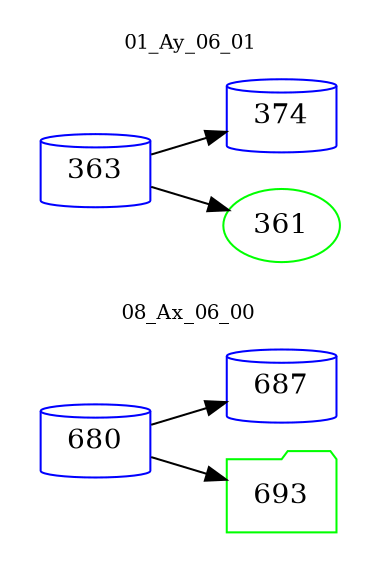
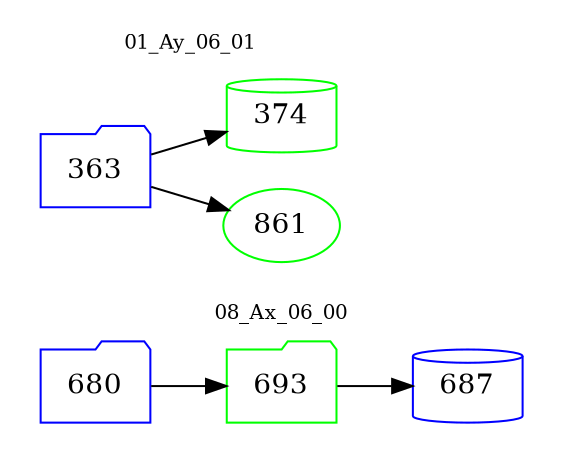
node "374": color blue -> green
node "363": shape cylinder -> folder
node "361": label "361" -> "861"
edge "680" -> "687": now "693" -> "687"
node "680": shape cylinder -> folder
